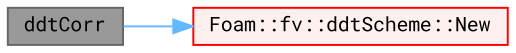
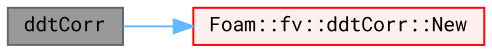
node "Foam::fv::ddtScheme::New": label "Foam::fv::ddtScheme::New" -> "Foam::fv::ddtCorr::New"
